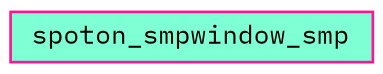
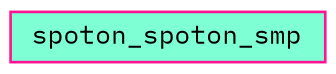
node "spoton_smpwindow_smp": label "spoton_smpwindow_smp" -> "spoton_spoton_smp"
